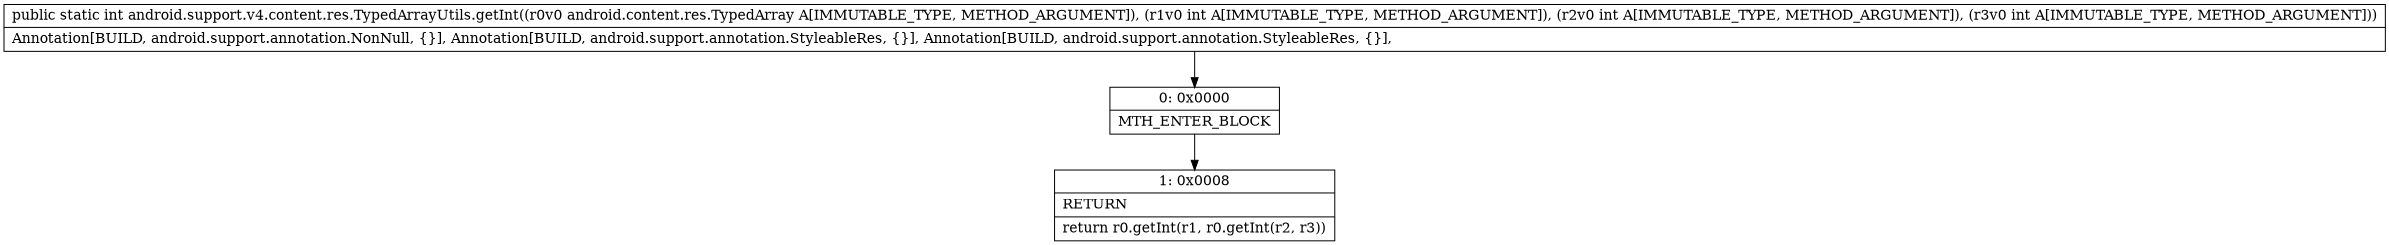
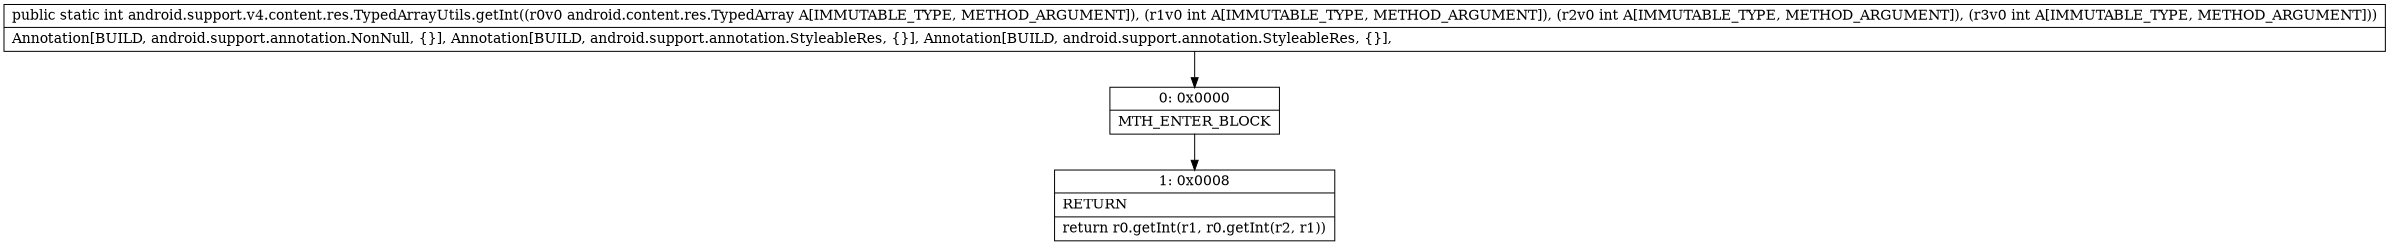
node "1: 0x0008": text "return r0.getInt(r1, r0.getInt(r2, r3))" -> "return r0.getInt(r1, r0.getInt(r2, r1))"
